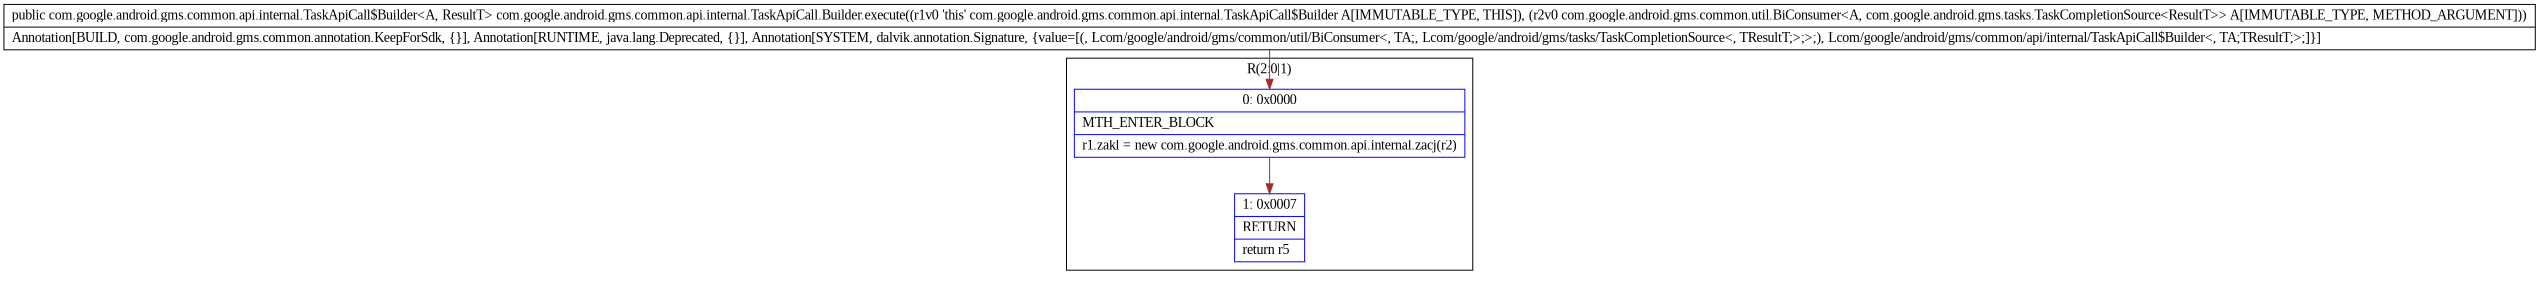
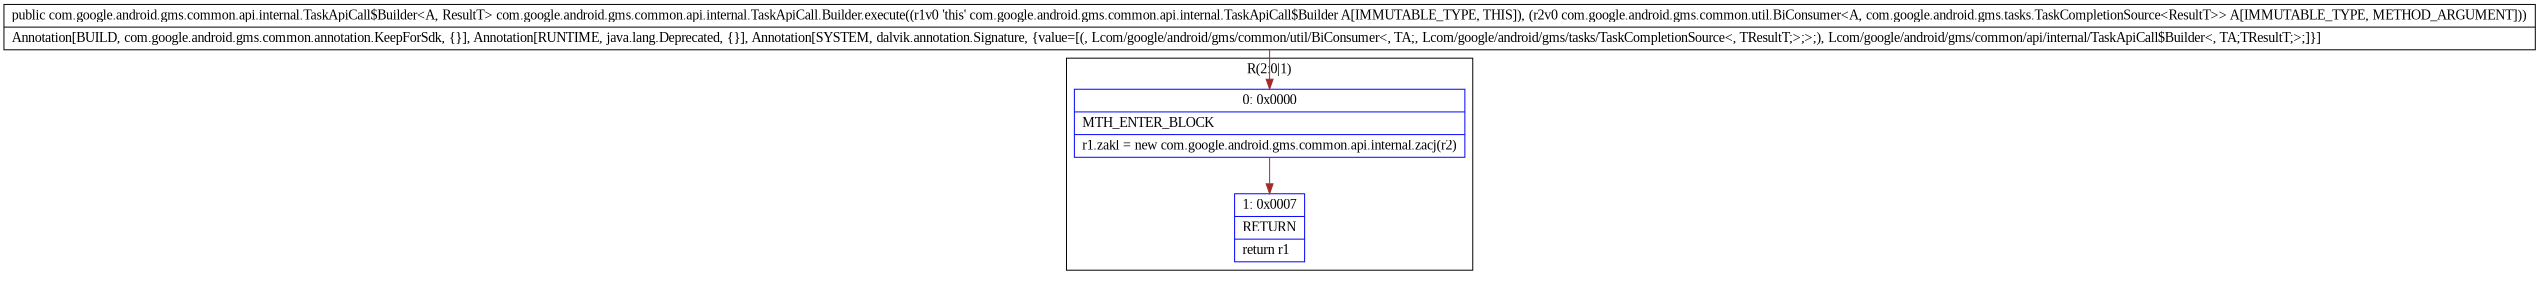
node "1: 0x0007": text "return r5" -> "return r1"
